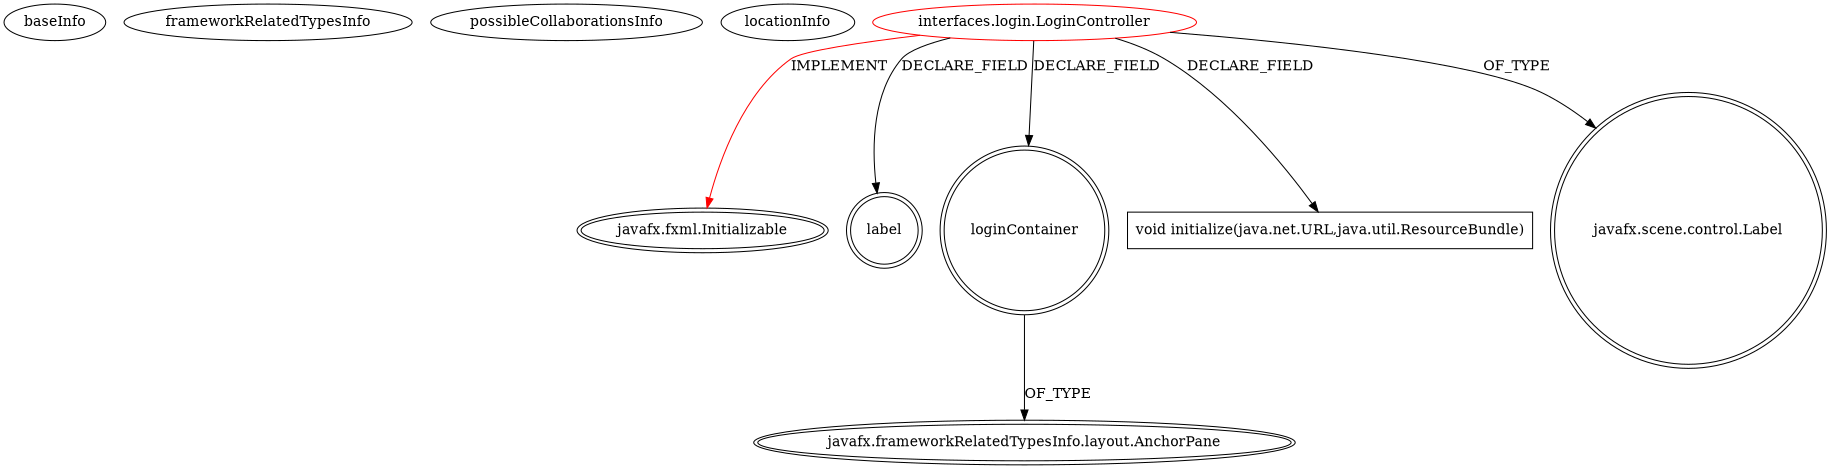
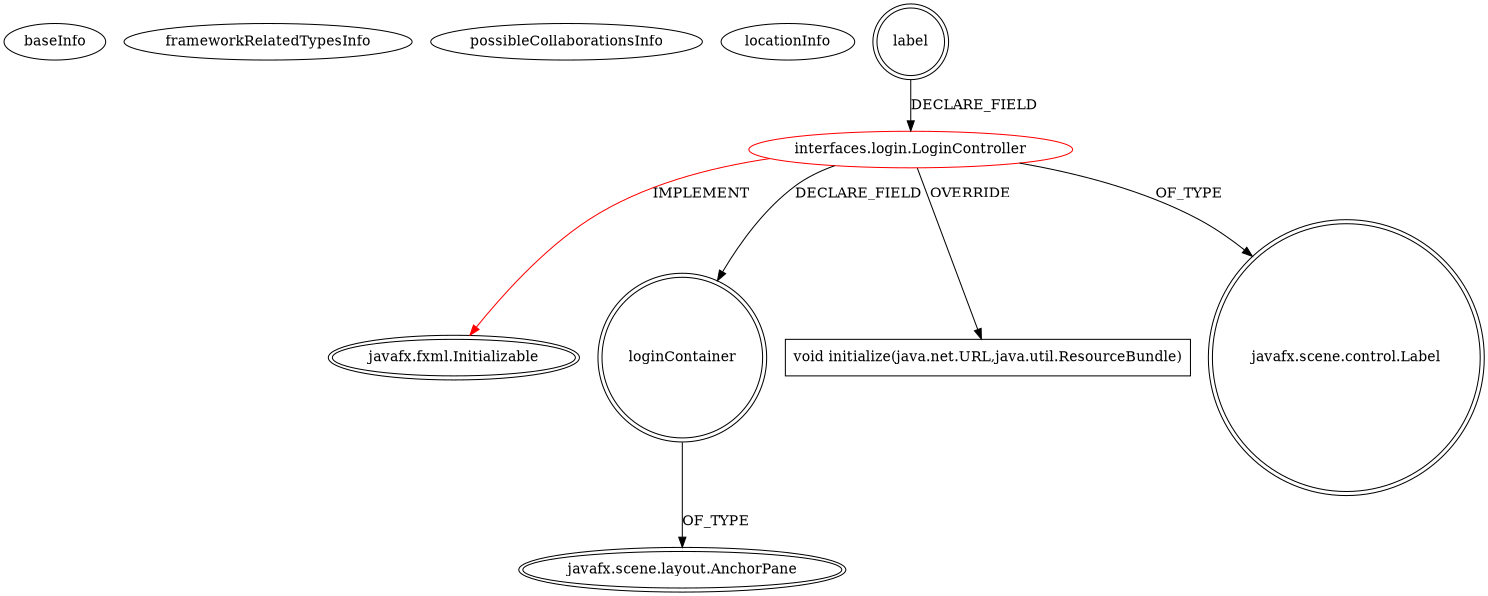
edge "interfaces.login.LoginController" -> "void initialize(java.net.URL,java.util.ResourceBundle)": label "DECLARE_FIELD" -> "OVERRIDE"
edge "interfaces.login.LoginController" -> "label": reversed
node "javafx.frameworkRelatedTypesInfo.layout.AnchorPane": label "javafx.frameworkRelatedTypesInfo.layout.AnchorPane" -> "javafx.scene.layout.AnchorPane"
